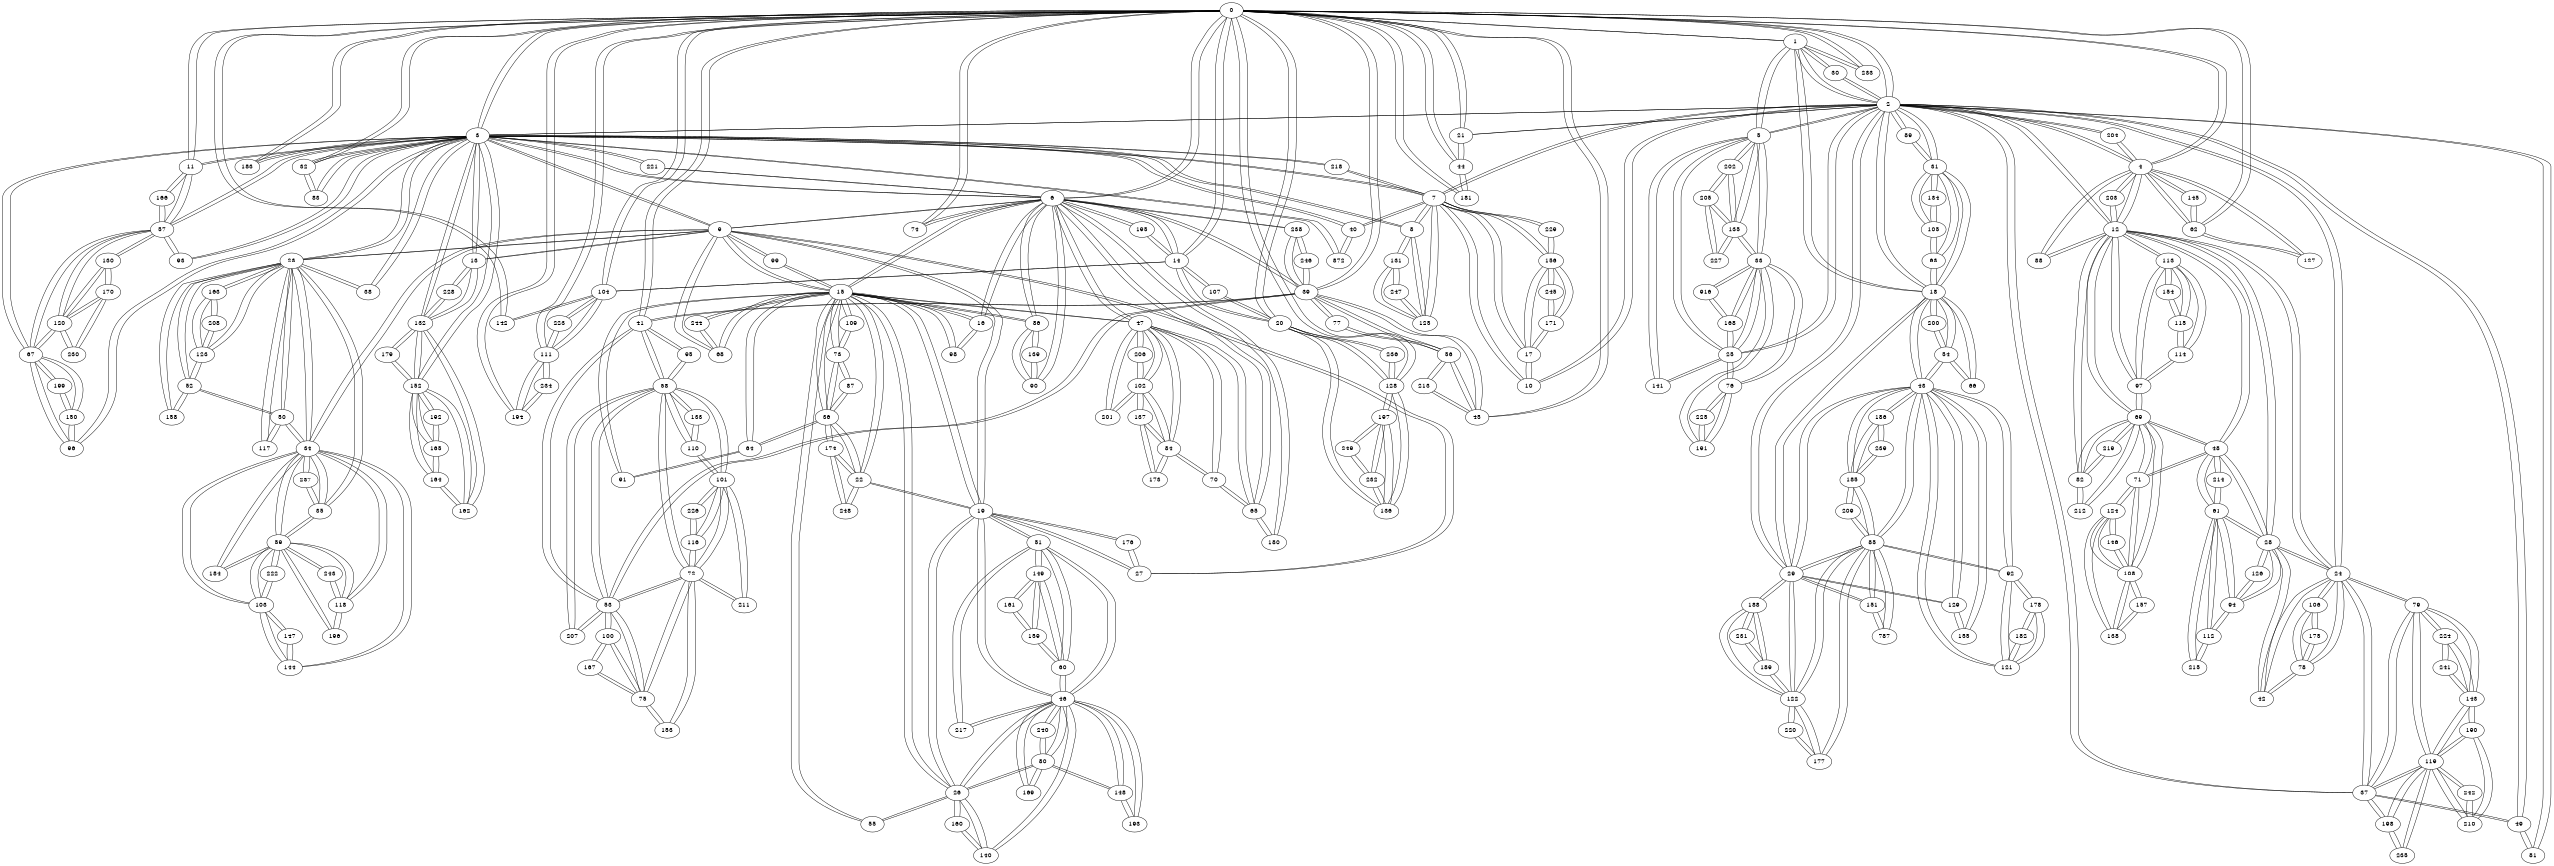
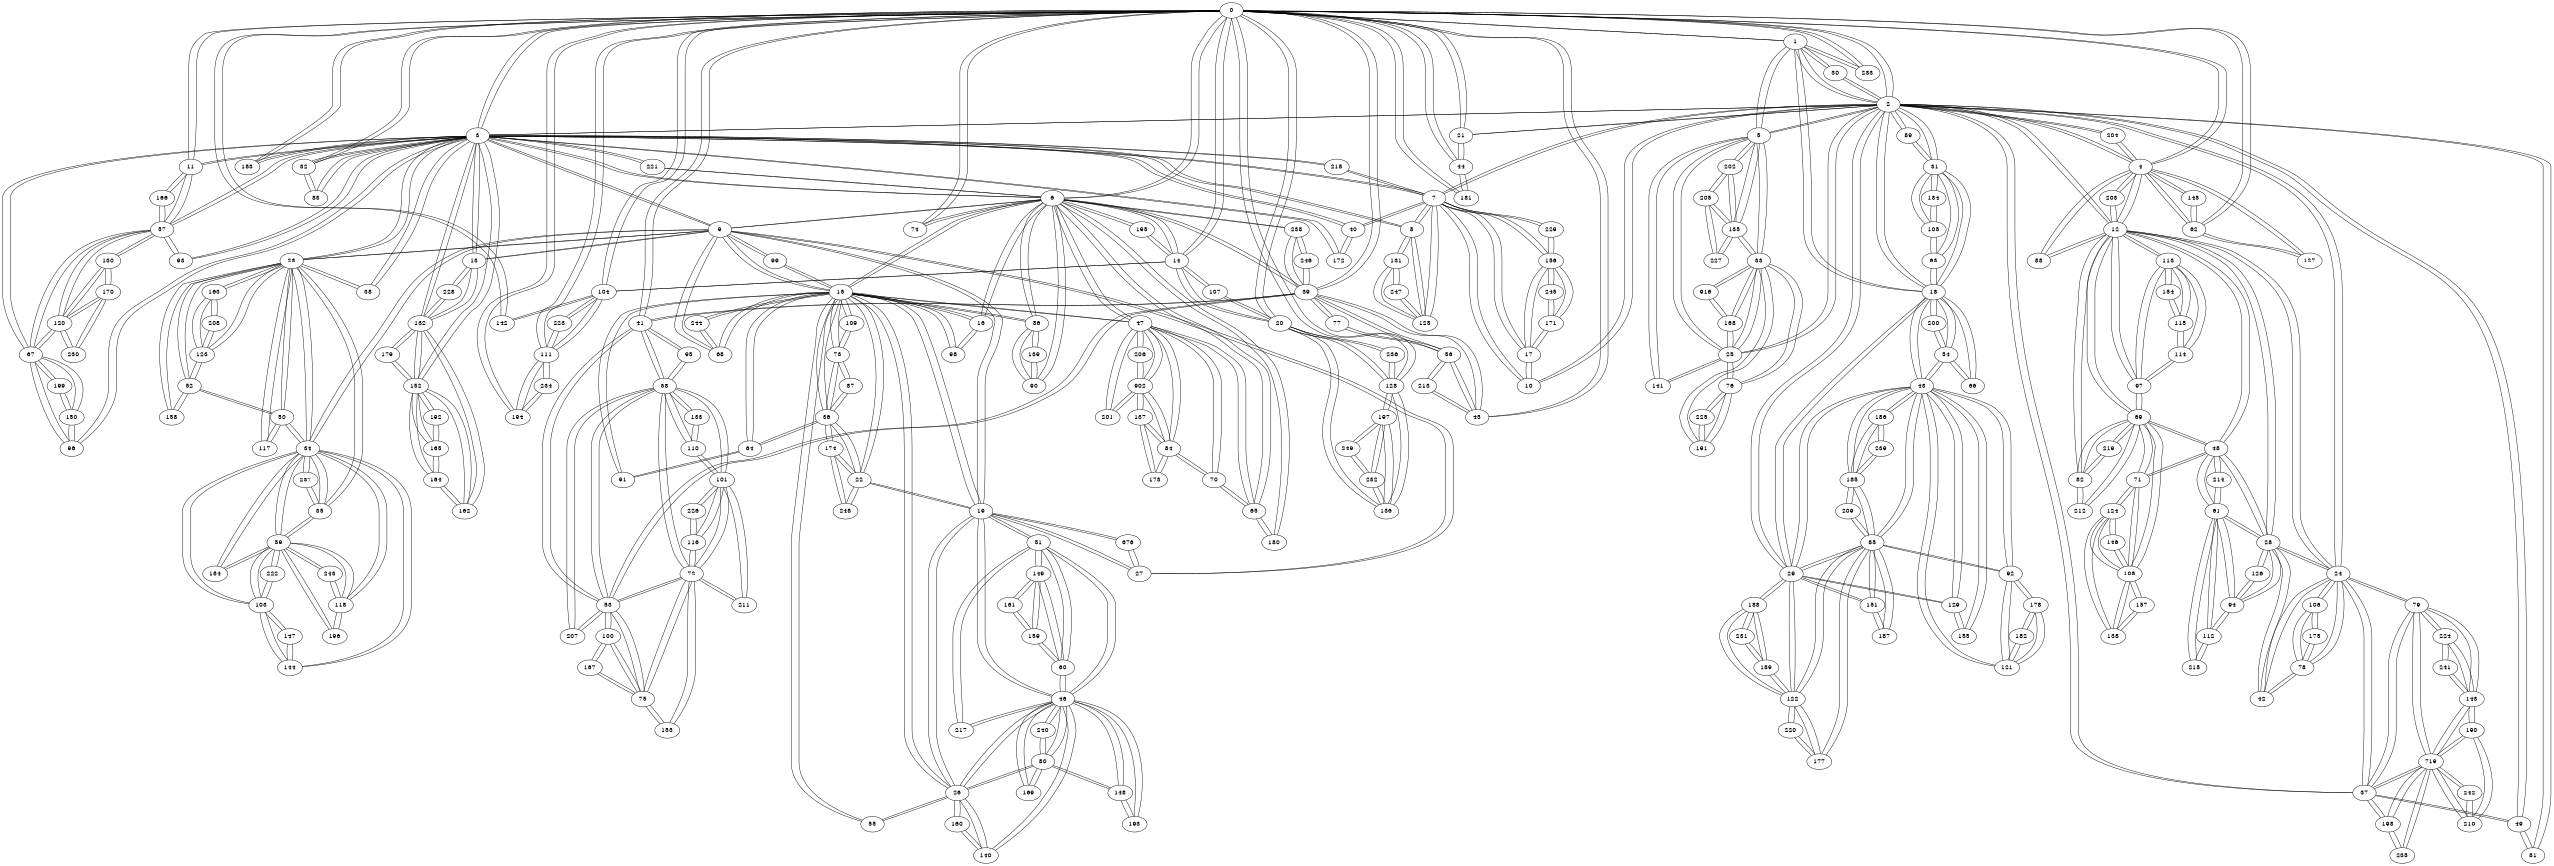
node "872": label "872" -> "172"
node "102": label "102" -> "902"
node "176": label "176" -> "676"
node "787": label "787" -> "187"
node "119": label "119" -> "719"
